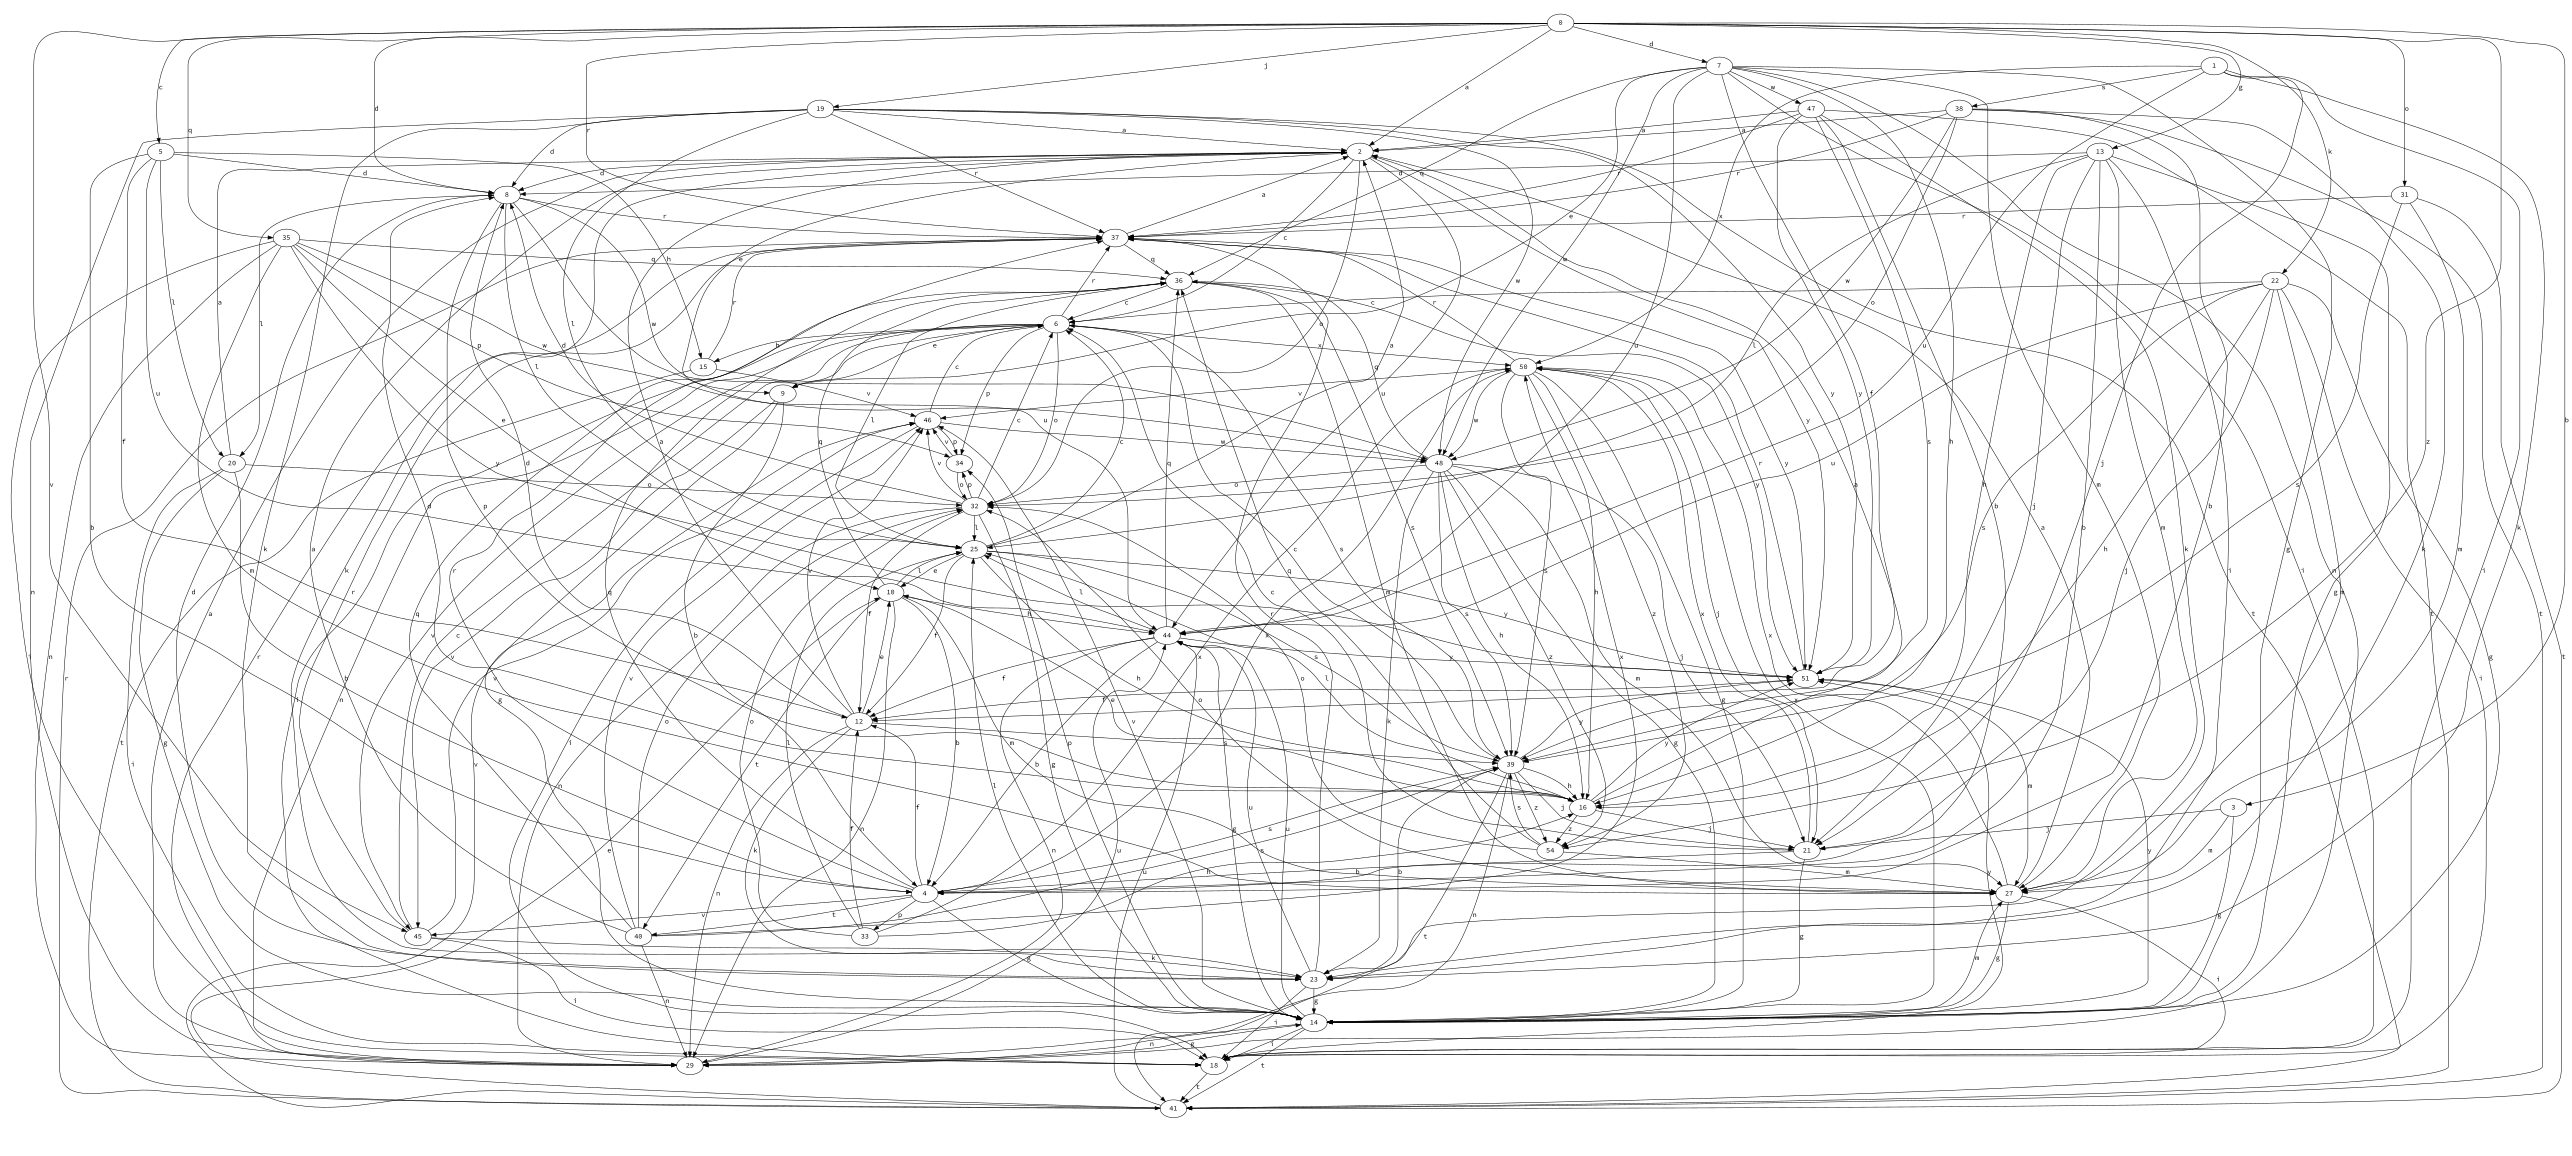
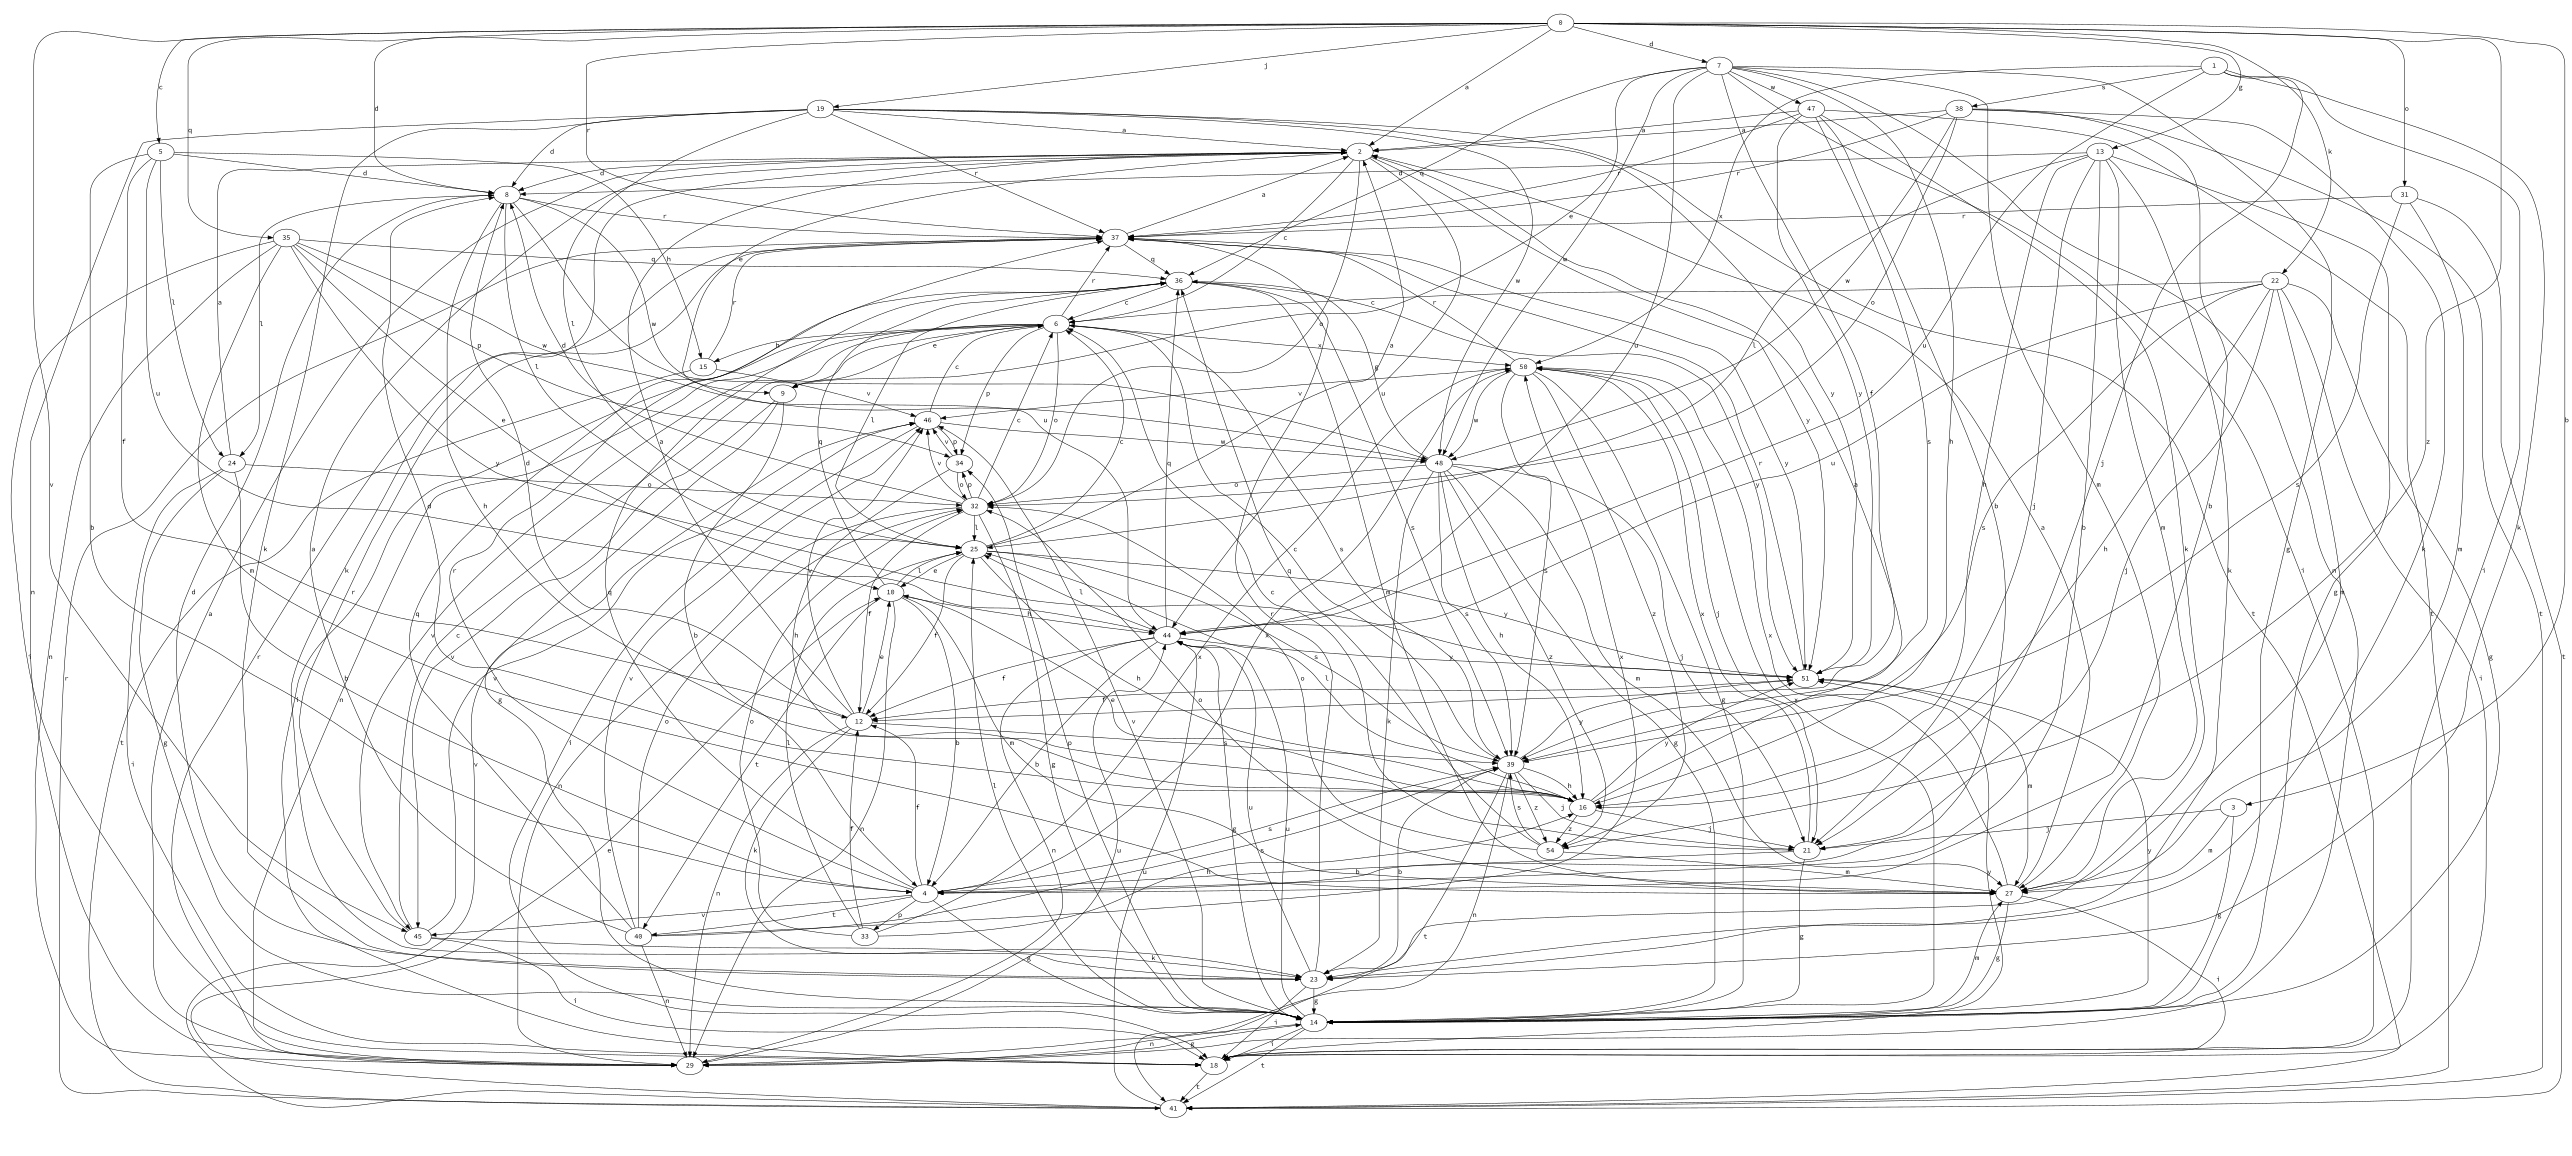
edge "48" -> "36": label "q" -> "g"
node "20": label "20" -> "24"
edge "8" -> "16": label "p" -> "h"
edge "13" -> "23": label "i" -> "k"
edge "50" -> "16": now "34" -> "16"
